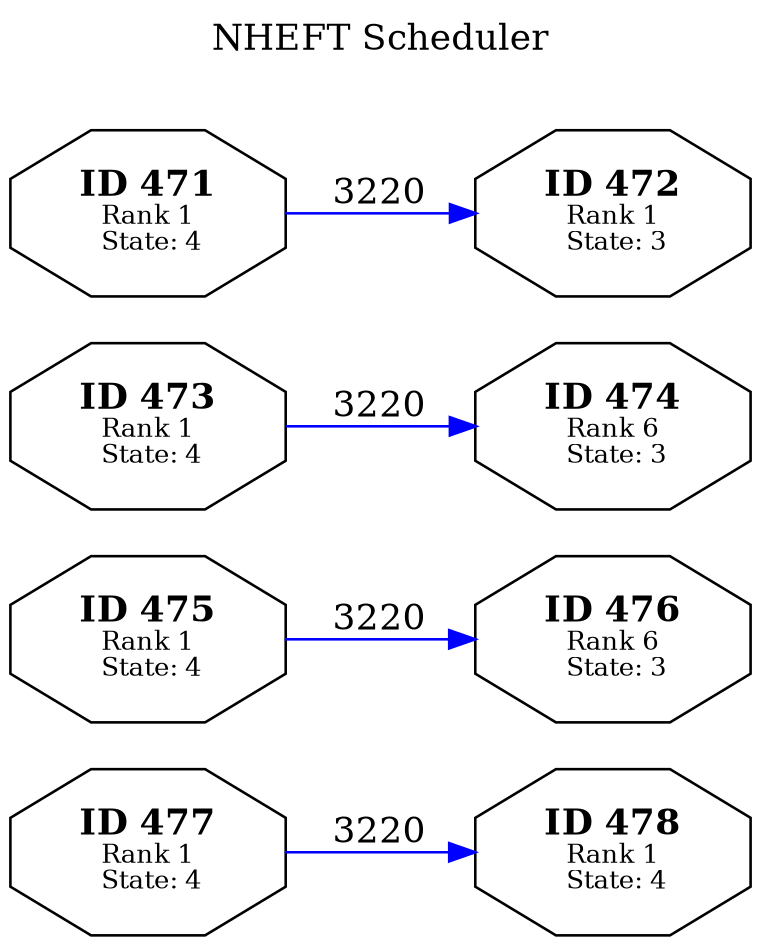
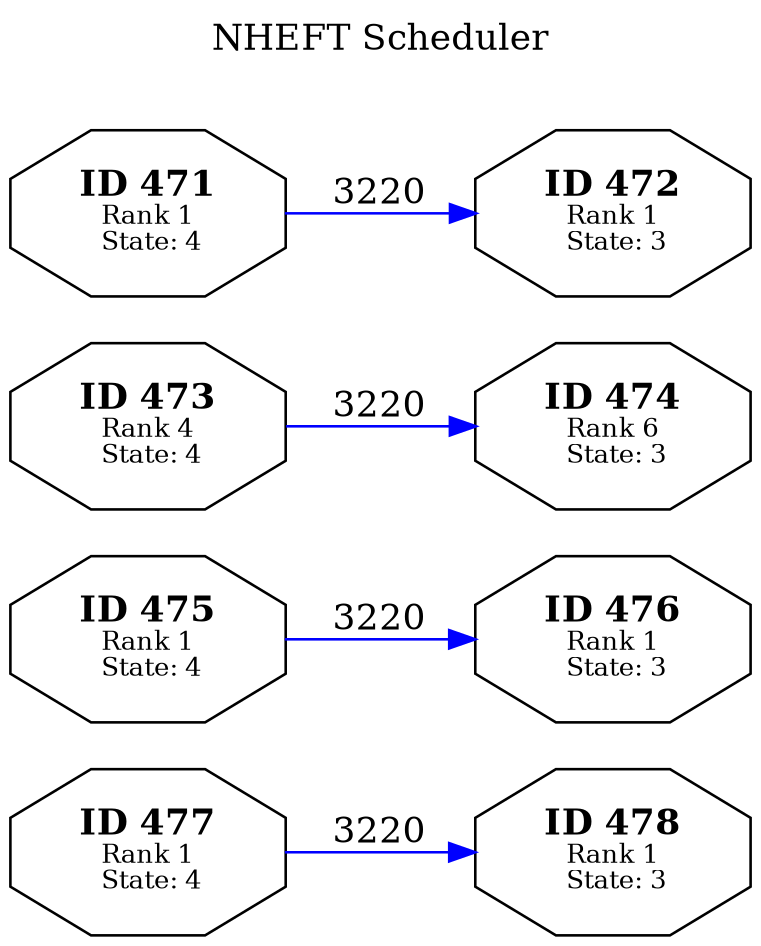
node "ID 473": text "Rank 1" -> "Rank 4"
node "ID 476": text "Rank 6" -> "Rank 1"
node "ID 478": text "State: 4" -> "State: 3"
